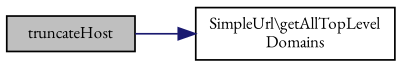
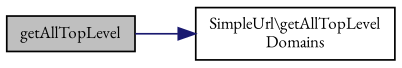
node "truncateHost": label "truncateHost" -> "getAllTopLevel"
